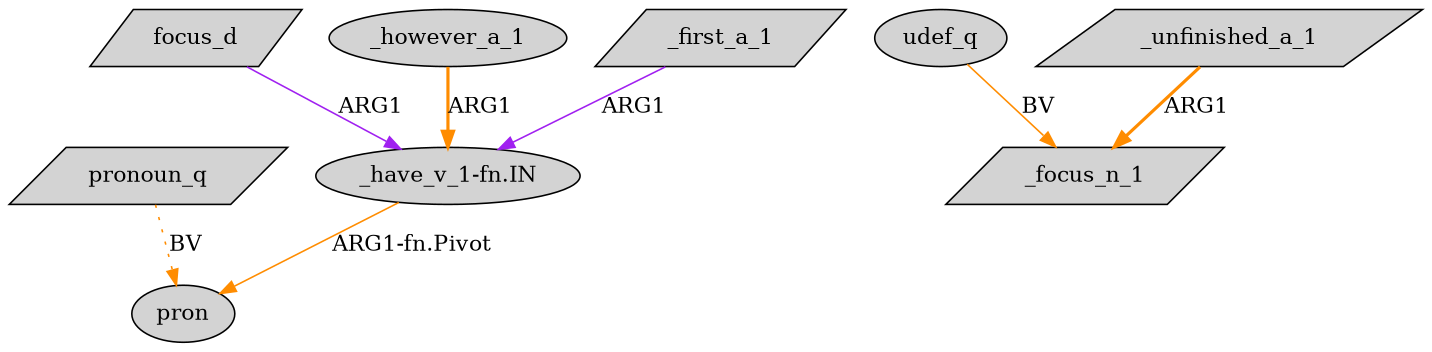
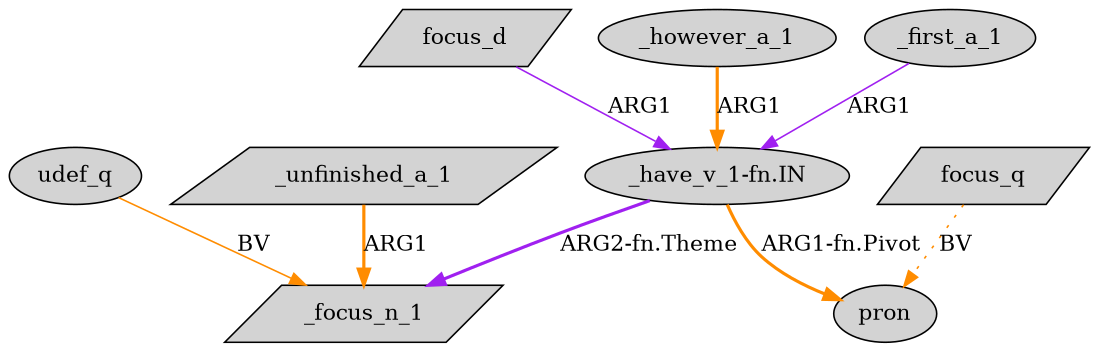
node "_first_a_1": shape parallelogram -> ellipse
node "pronoun_q": label "pronoun_q" -> "focus_q"
edge "_have_v_1-fn.IN" -> "_focus_n_1": added, label "ARG2-fn.Theme"
edge "_have_v_1-fn.IN" -> "pron": style solid -> bold
